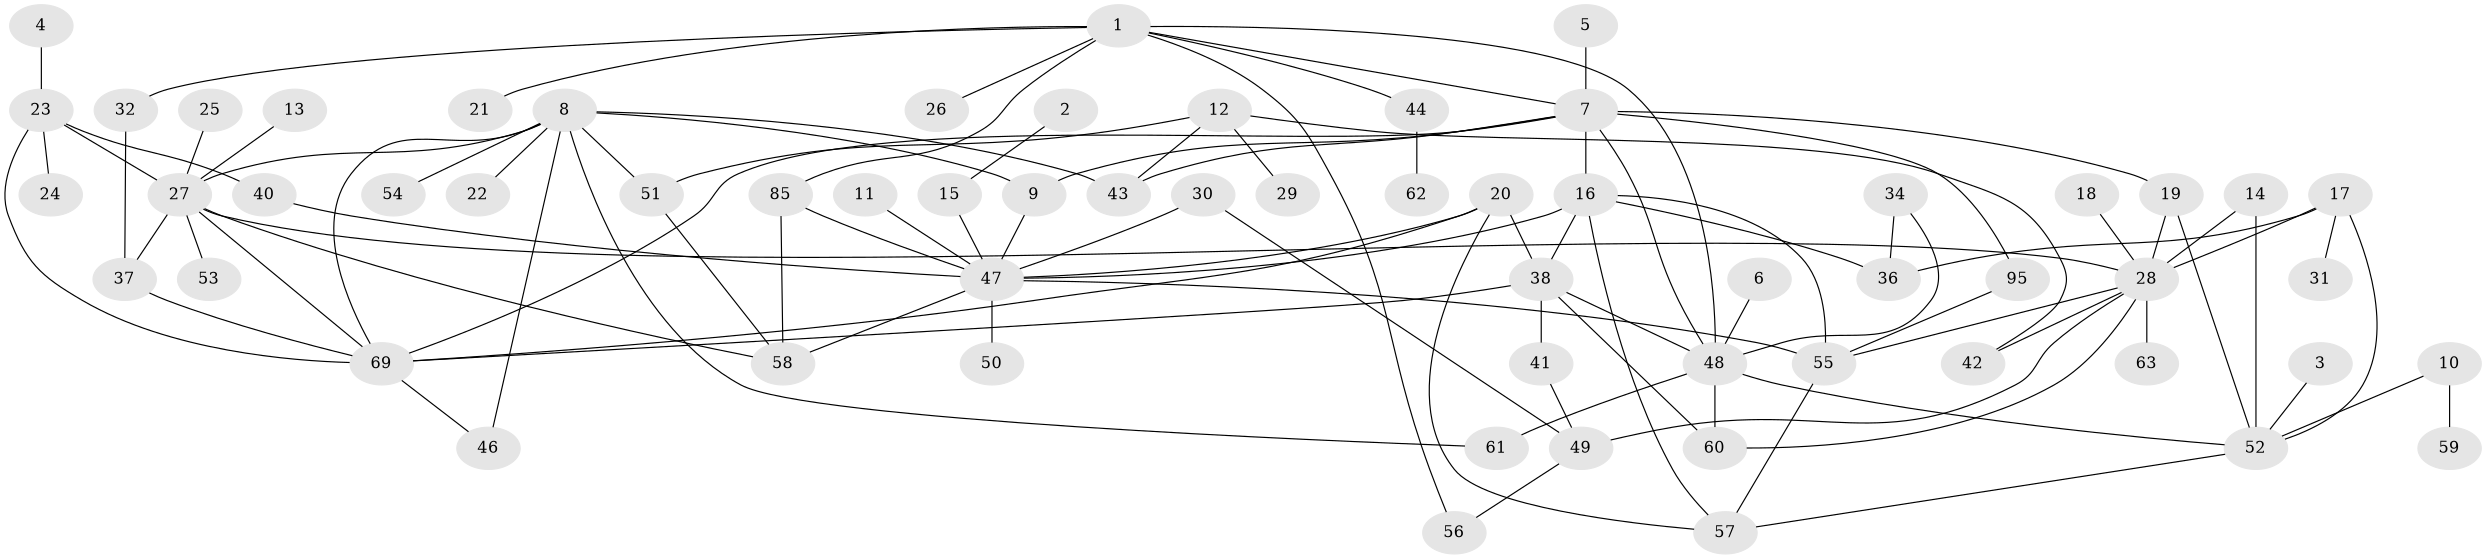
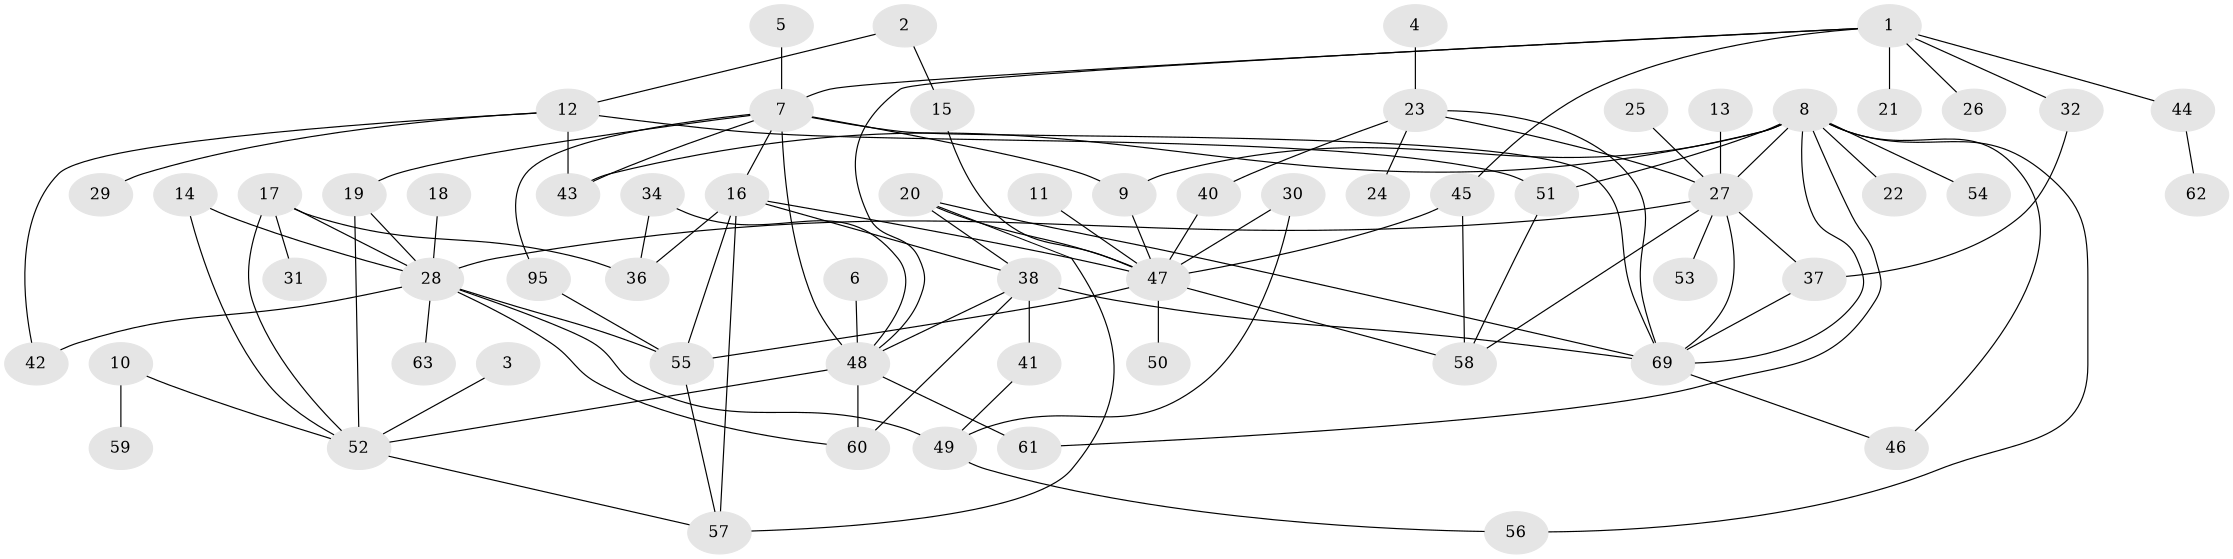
edge "2" -- "12": added
node "85": label "85" -> "45"
edge "1" -- "56": now "8" -- "56"
